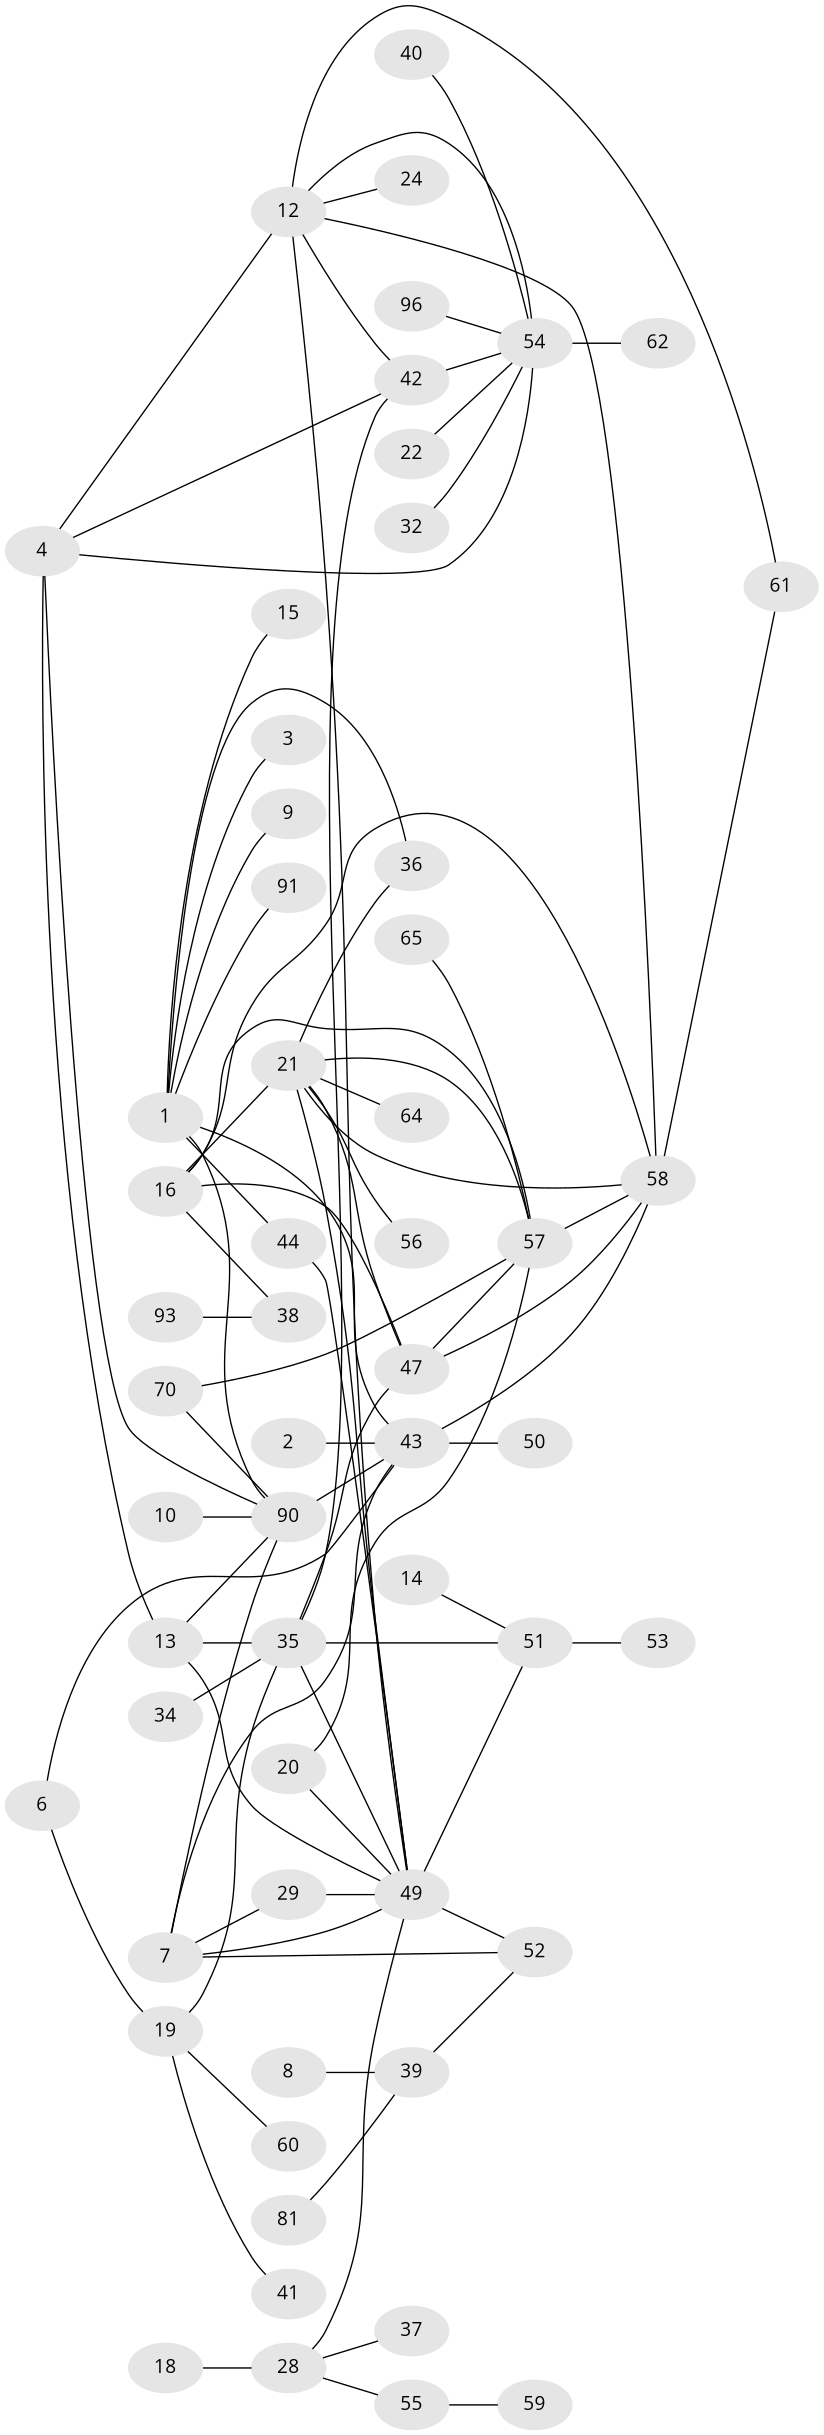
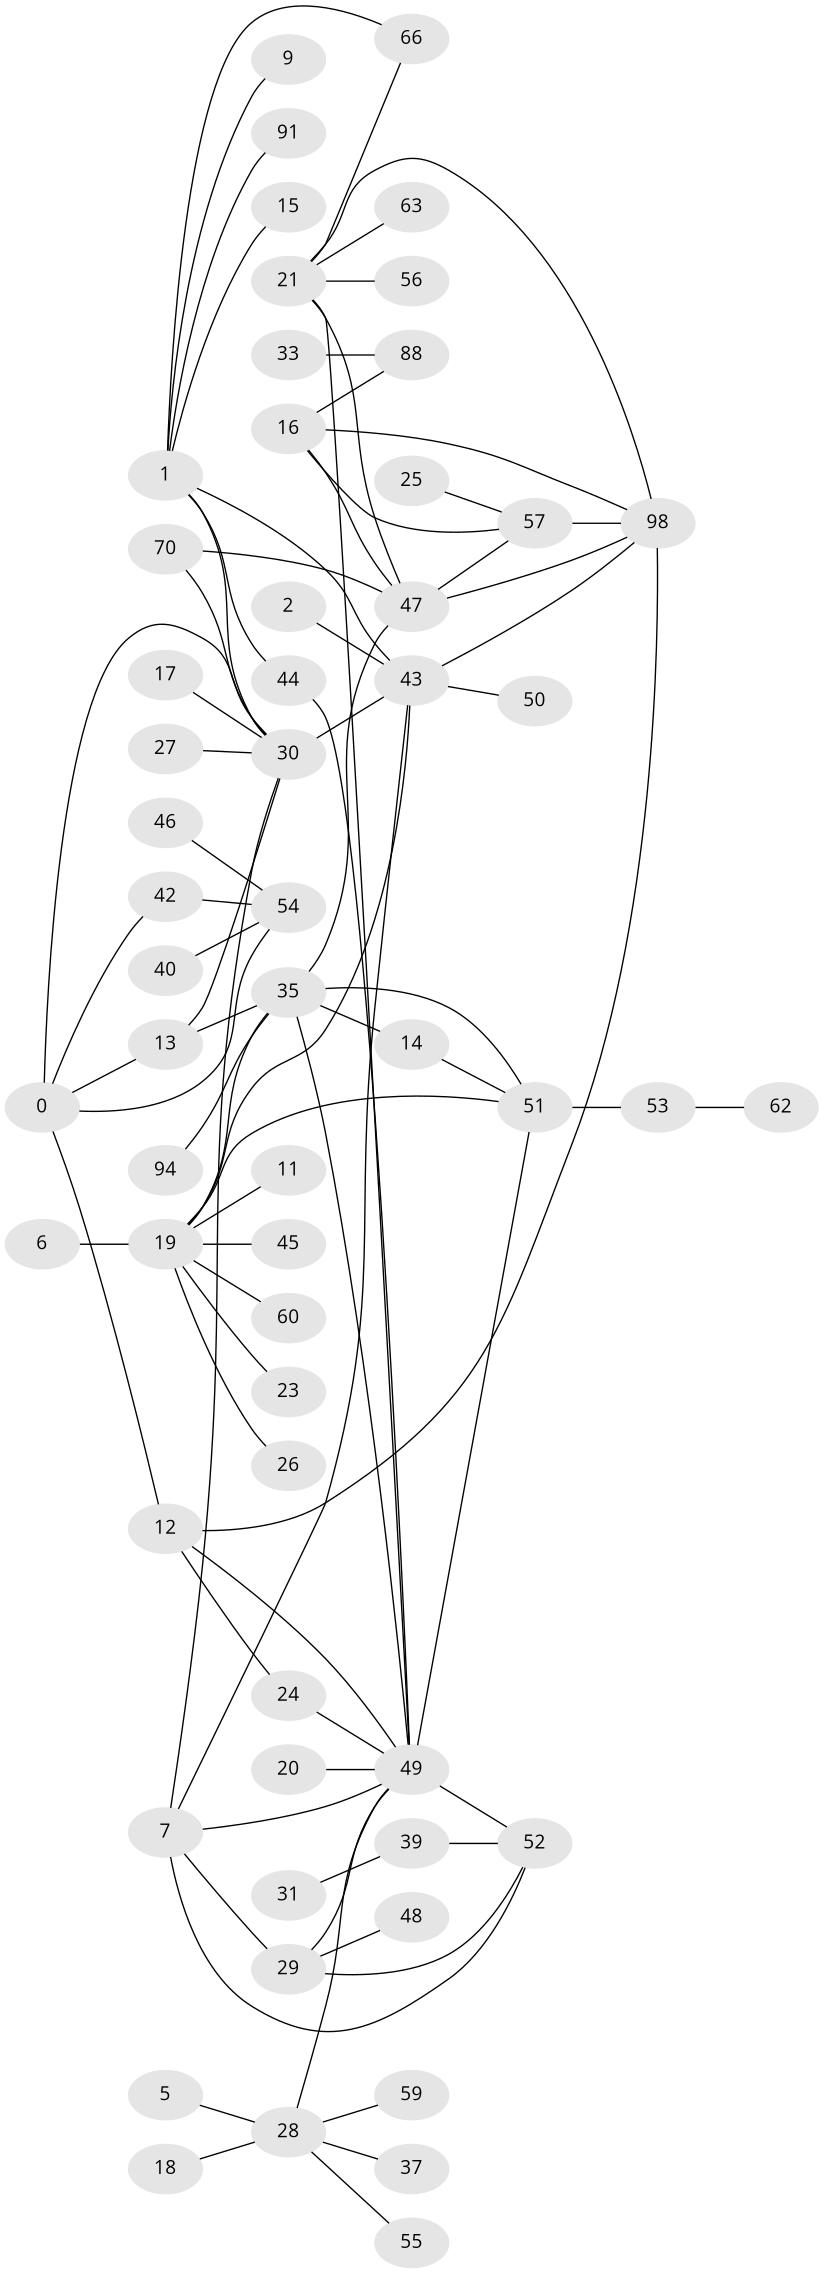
edge "12" -- "54": removed
edge "12" -- "42": removed
node "96": label "96" -> "46"
edge "54" -- "62": now "53" -- "62"
node "22": removed
node "32": removed
node "4": label "4" -> "0"
node "61": removed
node "3": removed
node "27": added
node "36": label "36" -> "66"
node "65": label "65" -> "25"
edge "42" -- "35": now "14" -- "35"
edge "21" -- "57": removed
edge "51" -- "19": added
node "64": label "64" -> "63"
edge "21" -- "16": removed
node "58": label "58" -> "98"
node "45": added
node "93": label "93" -> "33"
node "38": label "38" -> "88"
edge "57" -- "70": now "47" -- "70"
node "23": added
node "26": added
edge "57" -- "20": removed
node "10": label "10" -> "17"
node "90": label "90" -> "30"
edge "43" -- "6": now "43" -- "19"
node "34": label "34" -> "94"
edge "13" -- "49": now "24" -- "49"
node "48": added
edge "52" -- "29": added
node "8": removed
node "5": added
node "81": label "81" -> "31"
node "41": label "41" -> "11"
edge "55" -- "59": now "28" -- "59"
